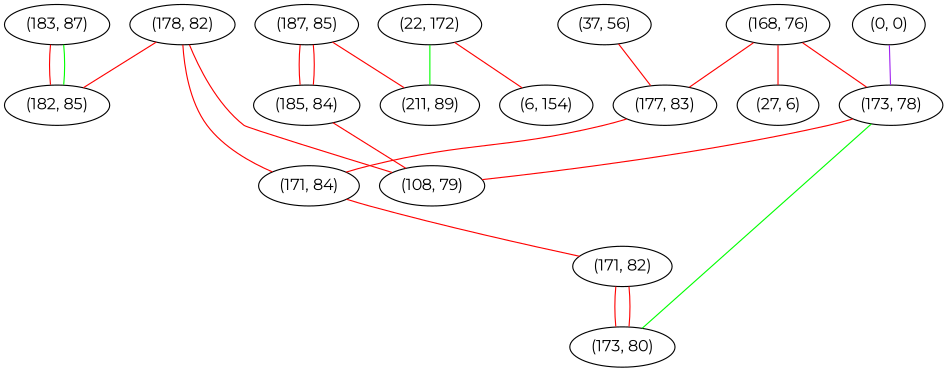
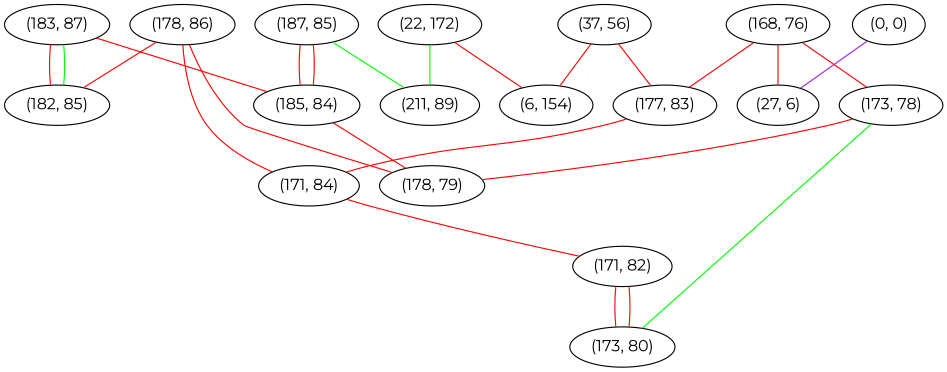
node "(178, 82)": label "(178, 82)" -> "(178, 86)"
edge "(183, 87)" -- "(185, 84)": added
edge "(187, 85)" -- "(211, 89)": color red -> green
edge "(37, 56)" -- "(6, 154)": added
edge "(0, 0)" -- "(173, 78)": now "(0, 0)" -- "(27, 6)"
node "(108, 79)": label "(108, 79)" -> "(178, 79)"
